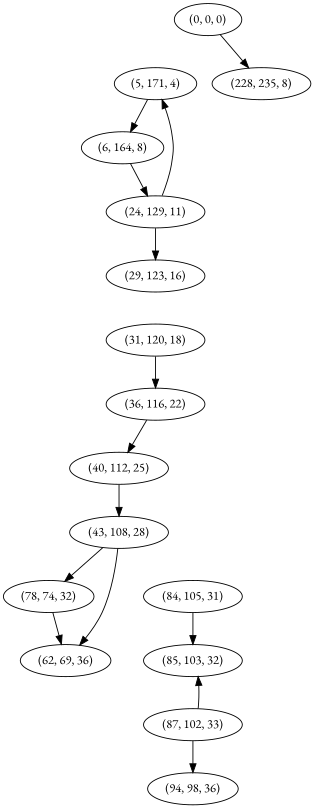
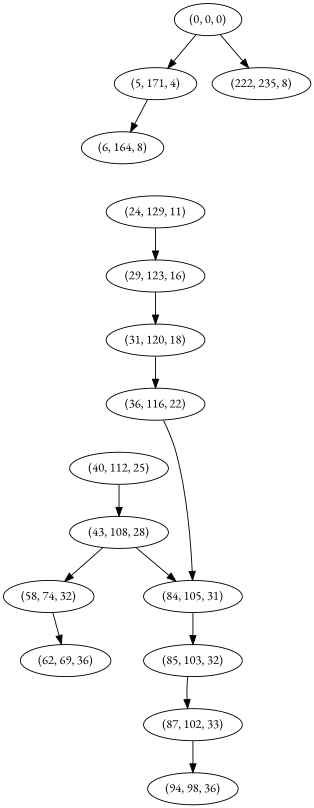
node "(228, 235, 8)": label "(228, 235, 8)" -> "(222, 235, 8)"
edge "(24, 129, 11)" -> "(5, 171, 4)": now "(0, 0, 0)" -> "(5, 171, 4)"
edge "(6, 164, 8)" -> "(24, 129, 11)": removed
edge "(29, 123, 16)" -> "(31, 120, 18)": added
edge "(36, 116, 22)" -> "(40, 112, 25)": now "(36, 116, 22)" -> "(84, 105, 31)"
node "(78, 74, 32)": label "(78, 74, 32)" -> "(58, 74, 32)"
edge "(43, 108, 28)" -> "(62, 69, 36)": now "(43, 108, 28)" -> "(84, 105, 31)"
edge "(87, 102, 33)" -> "(85, 103, 32)": reversed
